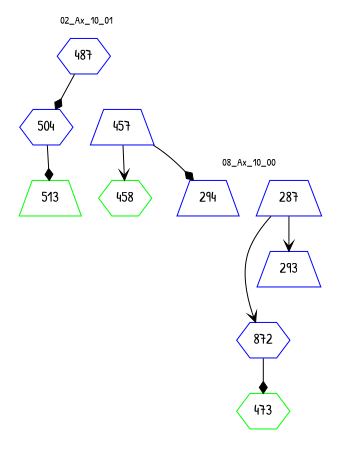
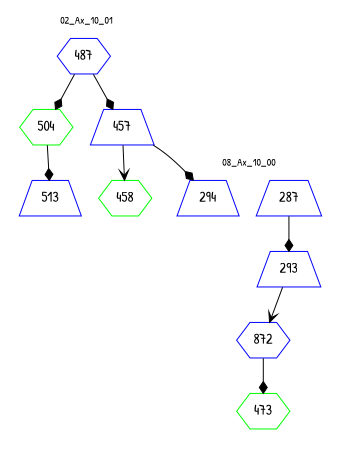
edge "487" -> "457": added
node "504": color blue -> green
node "513": color green -> blue
edge "287" -> "293": arrowhead vee -> diamond
edge "287" -> "872": now "293" -> "872"
